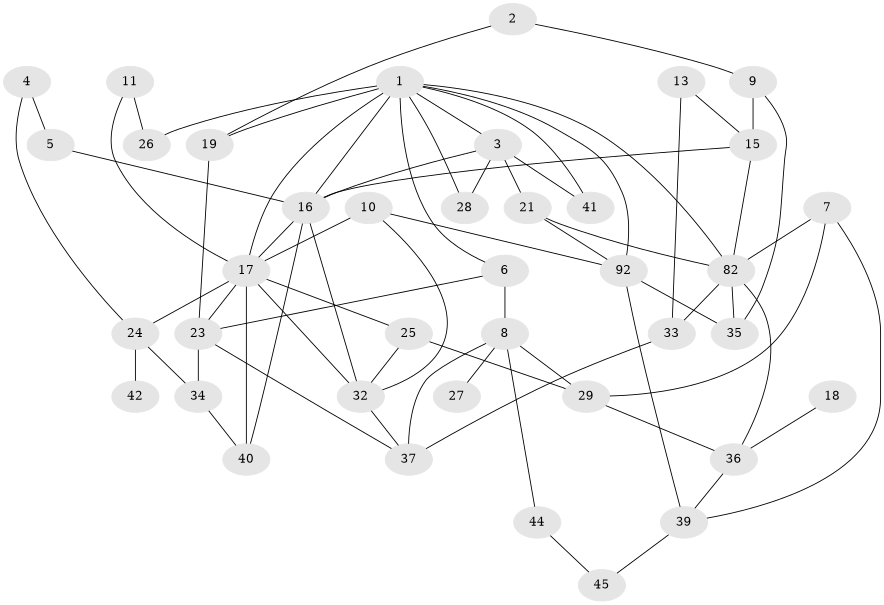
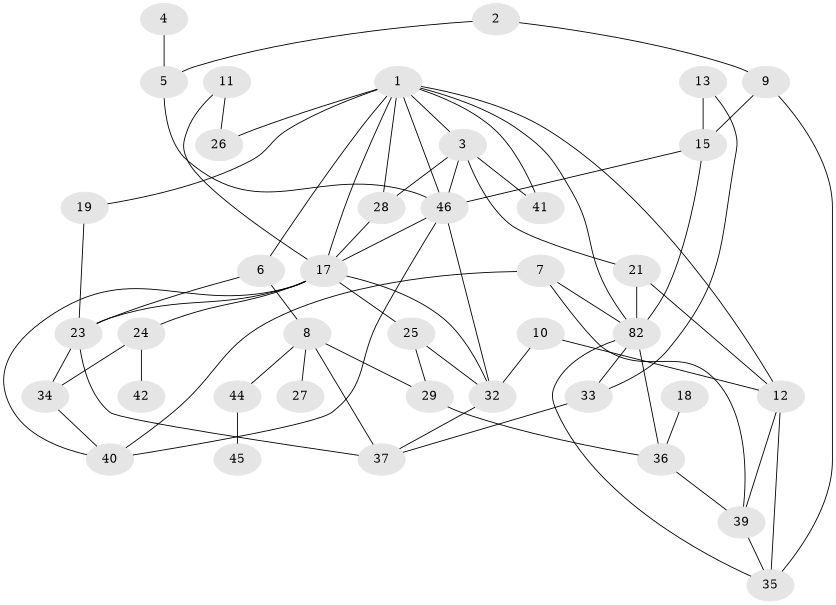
edge "2" -- "19": now "2" -- "5"
node "16": label "16" -> "46"
edge "4" -- "24": removed
edge "10" -- "17": now "28" -- "17"
node "92": label "92" -> "12"
edge "7" -- "29": now "7" -- "40"
edge "39" -- "45": now "39" -- "35"
